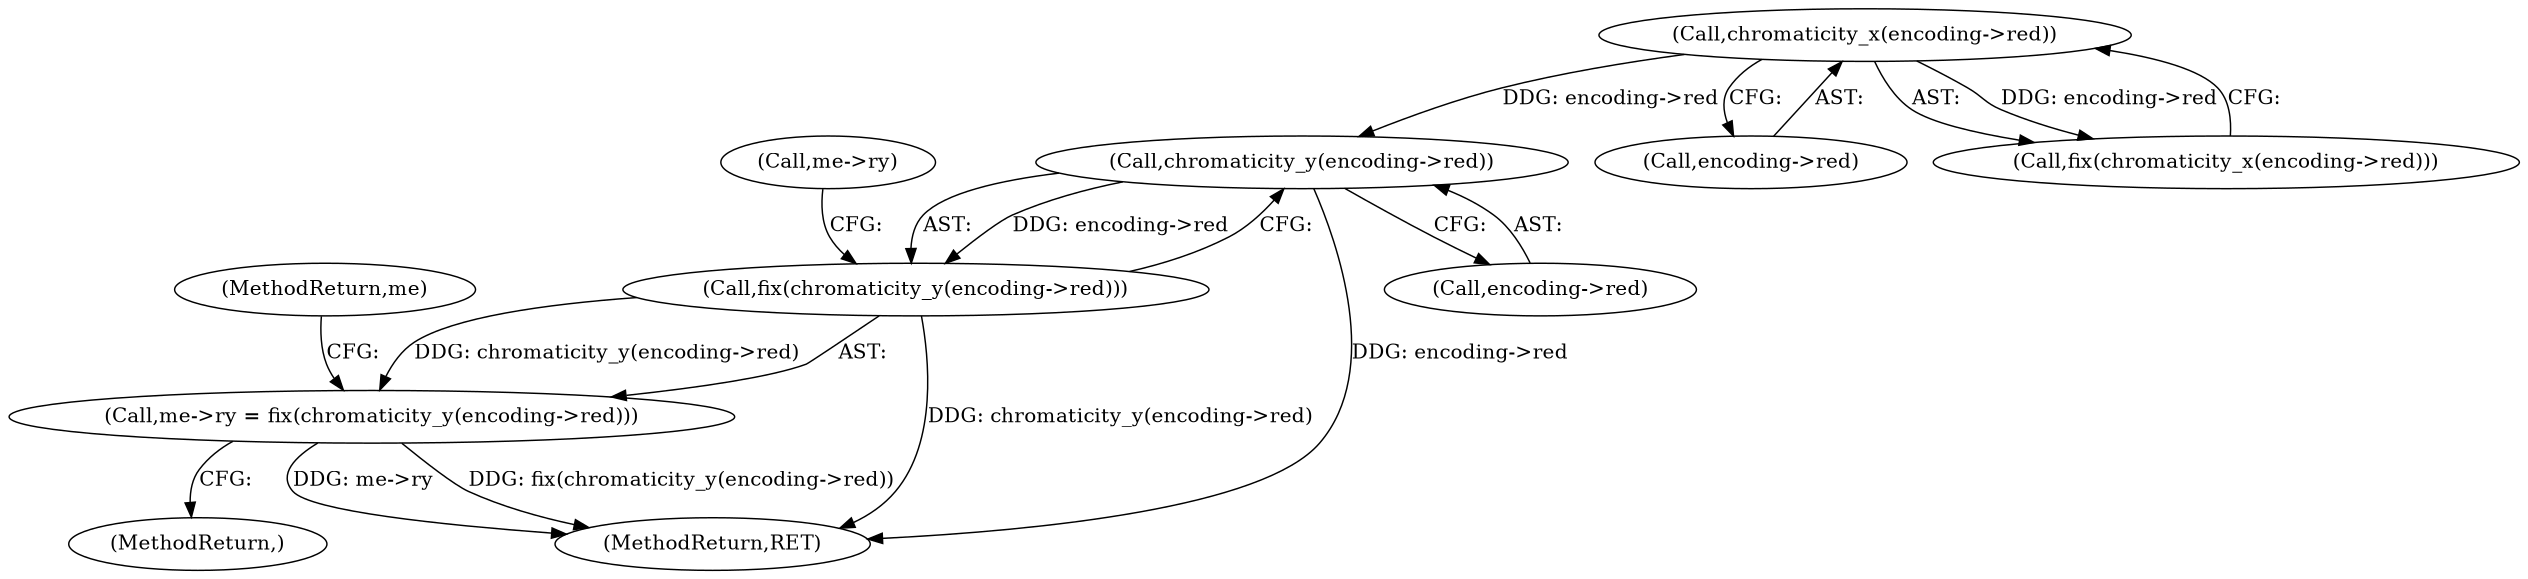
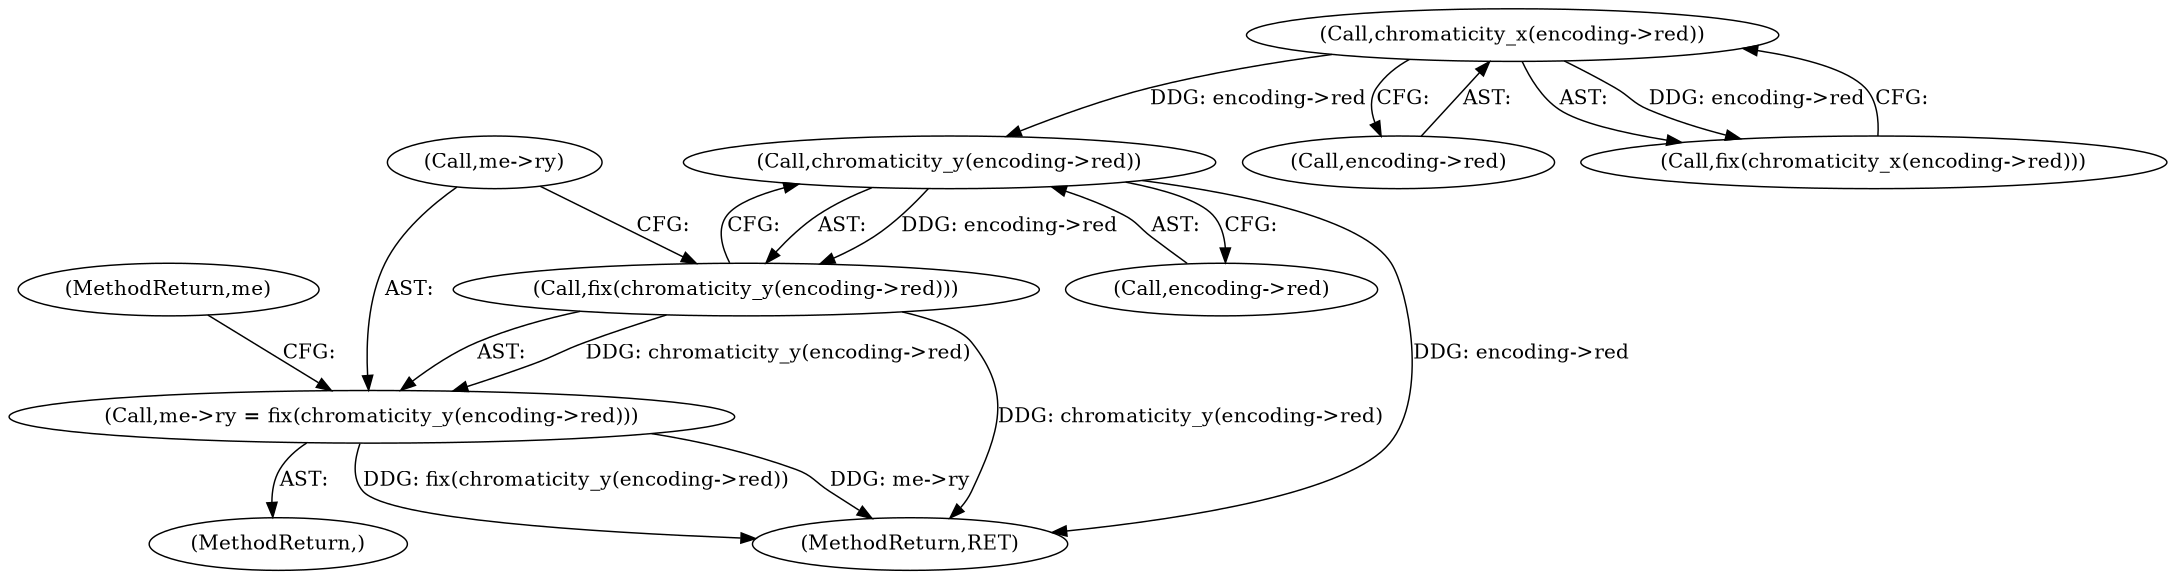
edge "(Call,me->ry)" -> "(Call,me->ry = fix(chromaticity_y(encoding->red)))": added, label "AST:"
edge "(Call,me->ry = fix(chromaticity_y(encoding->red)))" -> "(MethodReturn,)": label "CFG: " -> "AST: "
